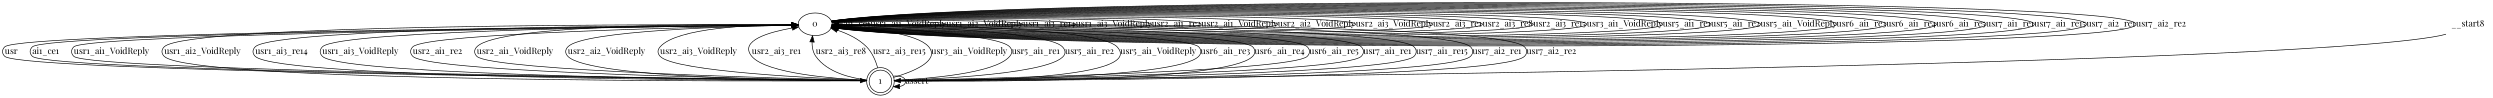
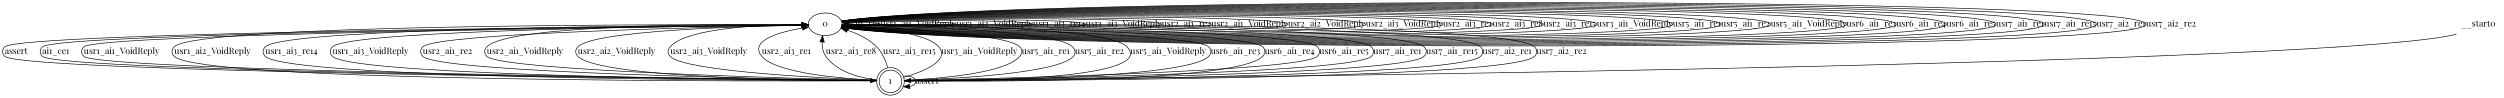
node "__start8": label "__start8" -> "__start0"
edge "0" -> "1": label "usr" -> "assert"
